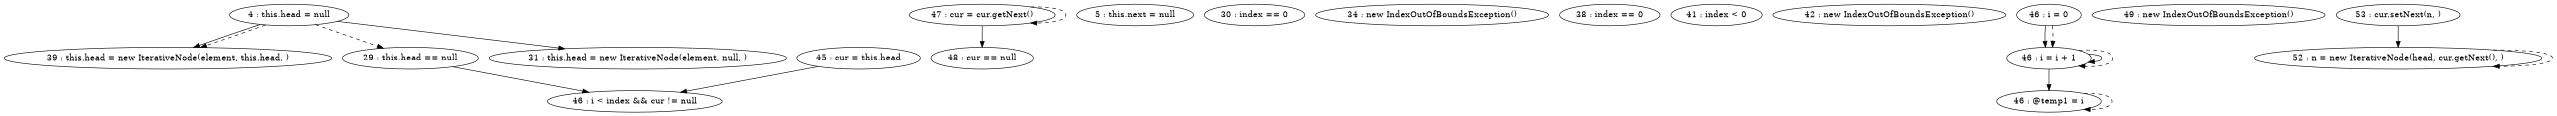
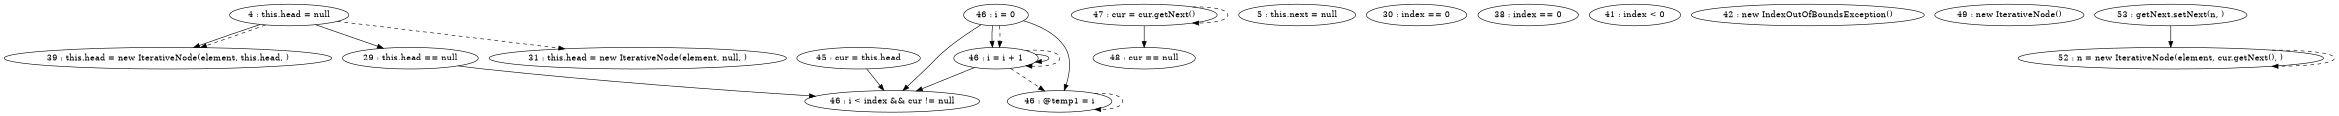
node "34 : new IndexOutOfBoundsException()": removed
node "49 : new IndexOutOfBoundsException()": label "49 : new IndexOutOfBoundsException()" -> "49 : new IterativeNode()"
node "53 : cur.setNext(n, )": label "53 : cur.setNext(n, )" -> "53 : getNext.setNext(n, )"
edge "4 : this.head = null" -> "29 : this.head == null": style dashed -> solid
edge "4 : this.head = null" -> "31 : this.head = new IterativeNode(element, null, )": style solid -> dashed
edge "46 : i = 0" -> "46 : @temp1 = i": added
edge "46 : i = 0" -> "46 : i < index && cur != null": added
node "52 : n = new IterativeNode(head, cur.getNext(), )": label "52 : n = new IterativeNode(head, cur.getNext(), )" -> "52 : n = new IterativeNode(element, cur.getNext(), )"
edge "46 : i = i + 1" -> "46 : @temp1 = i": style solid -> dashed
edge "46 : i = i + 1" -> "46 : i < index && cur != null": added
